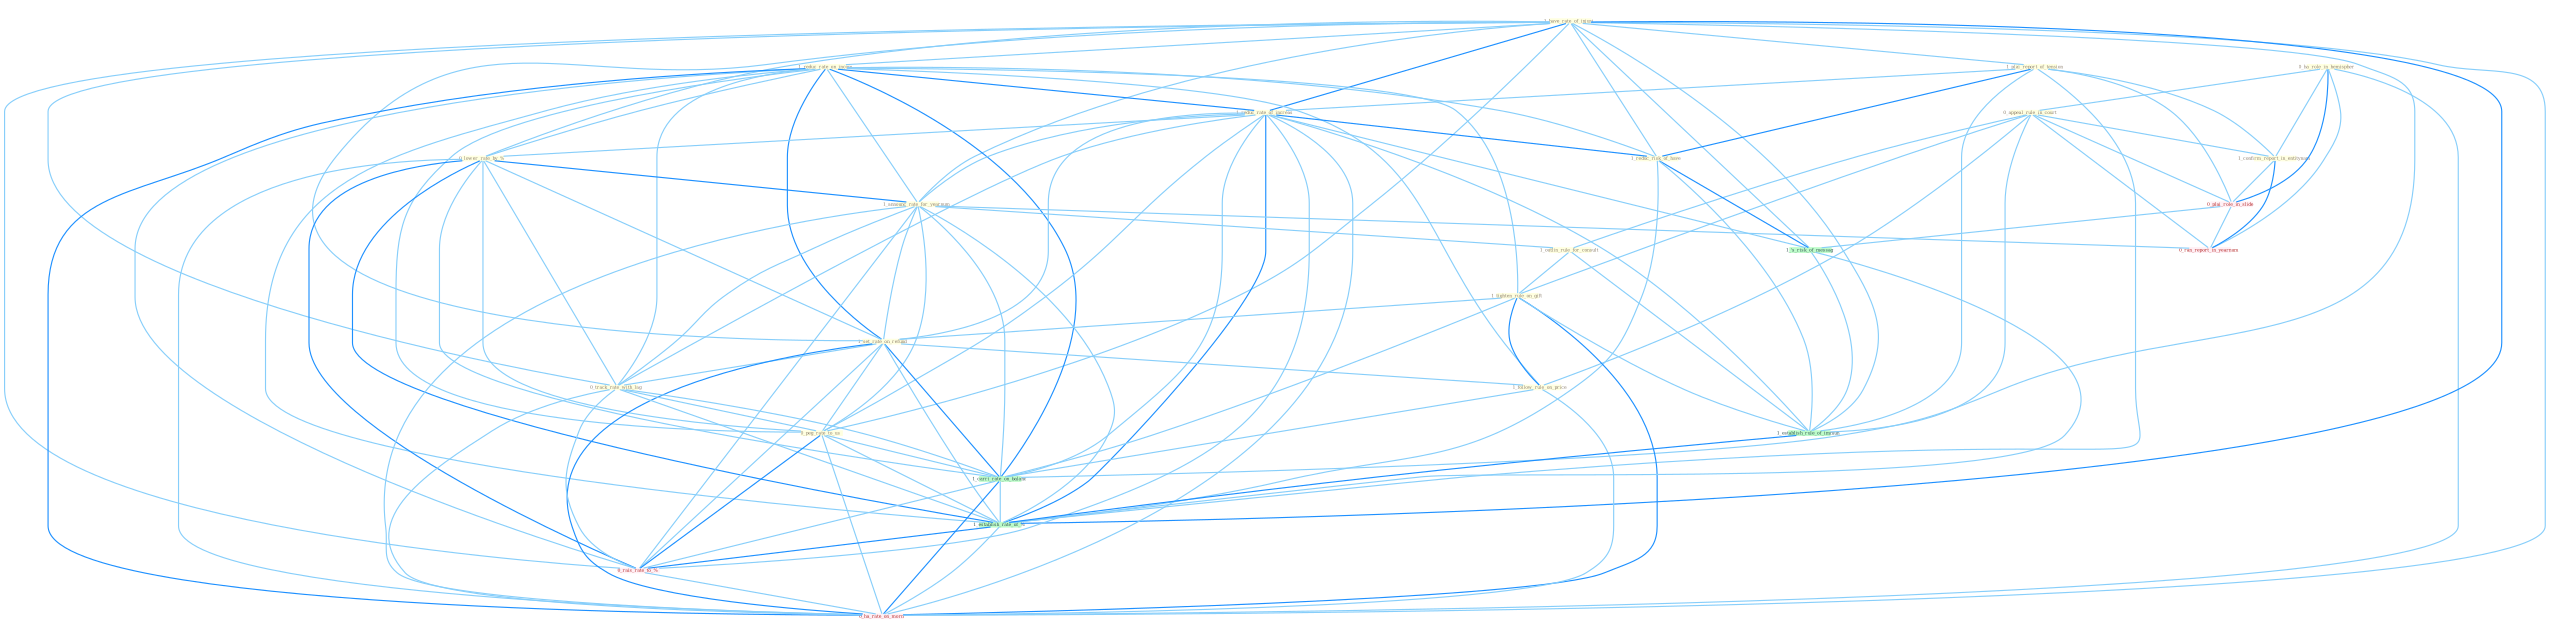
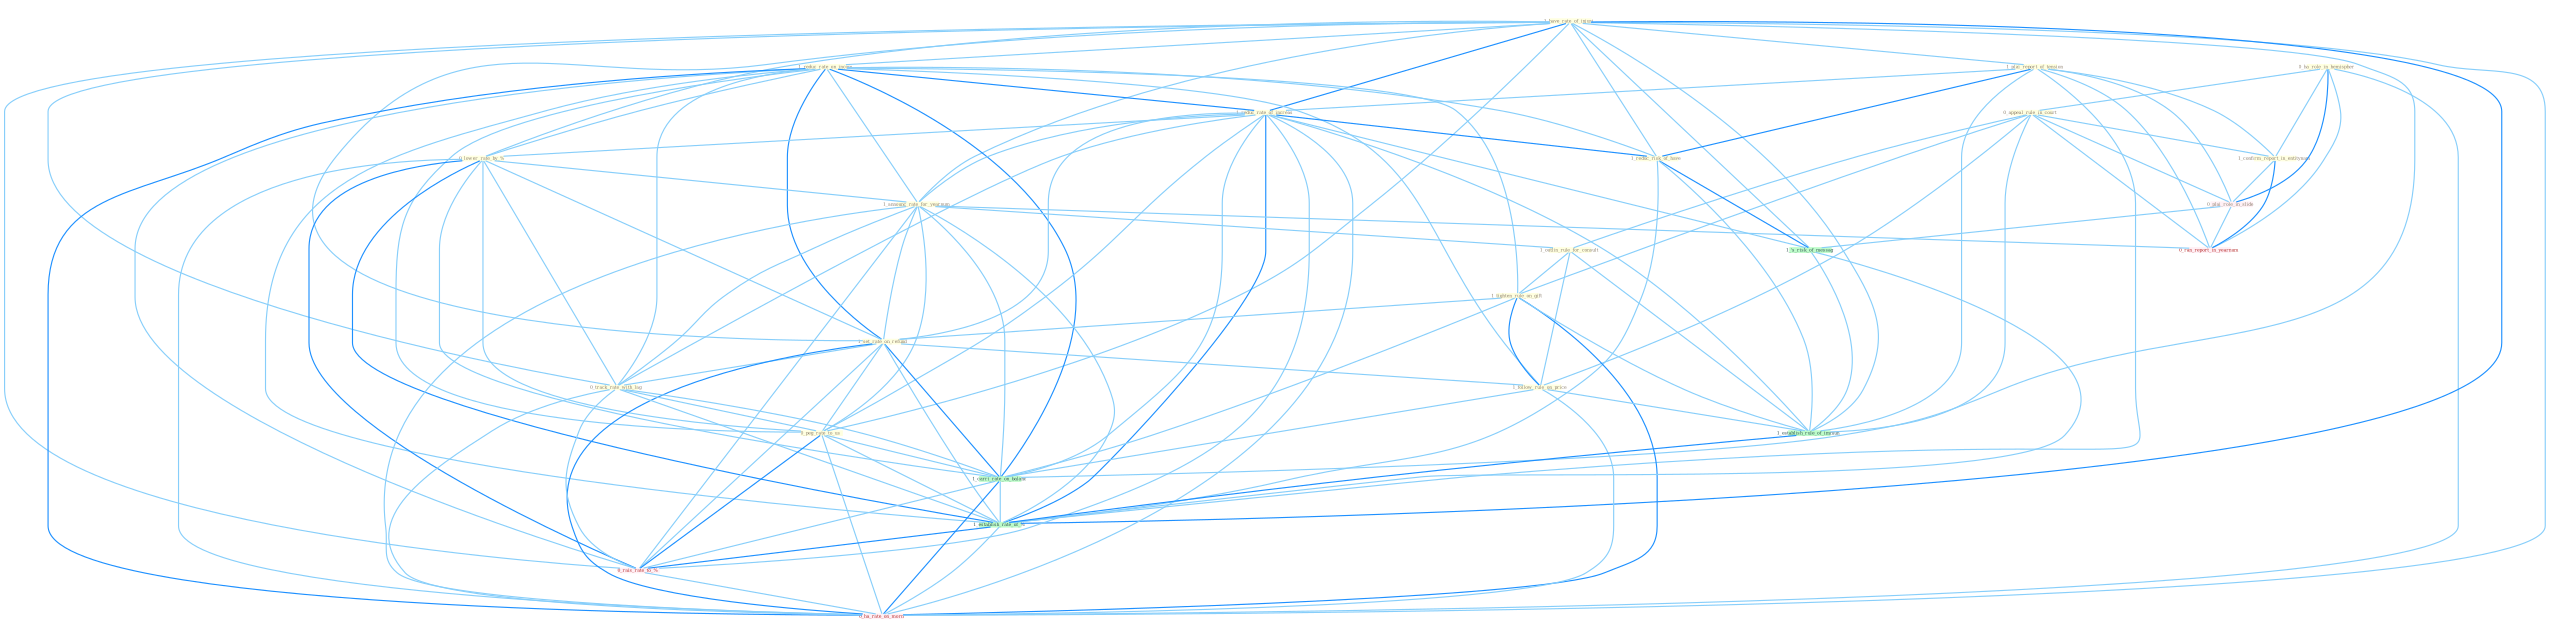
edge "1_plai_report_of_tension" -- "0_ran_report_in_yearnum": added
edge "0_lower_rate_by_%" -- "1_announc_rate_for_yearnum": color #1e90ff -> #87cefa
node "0_plai_role_in_slide": fontcolor #b22222 -> #8b7d6b
edge "1_outlin_rule_for_consult" -- "1_follow_rule_on_price": added
edge "1_follow_rule_on_price" -- "1_establish_rule_of_immun": added
